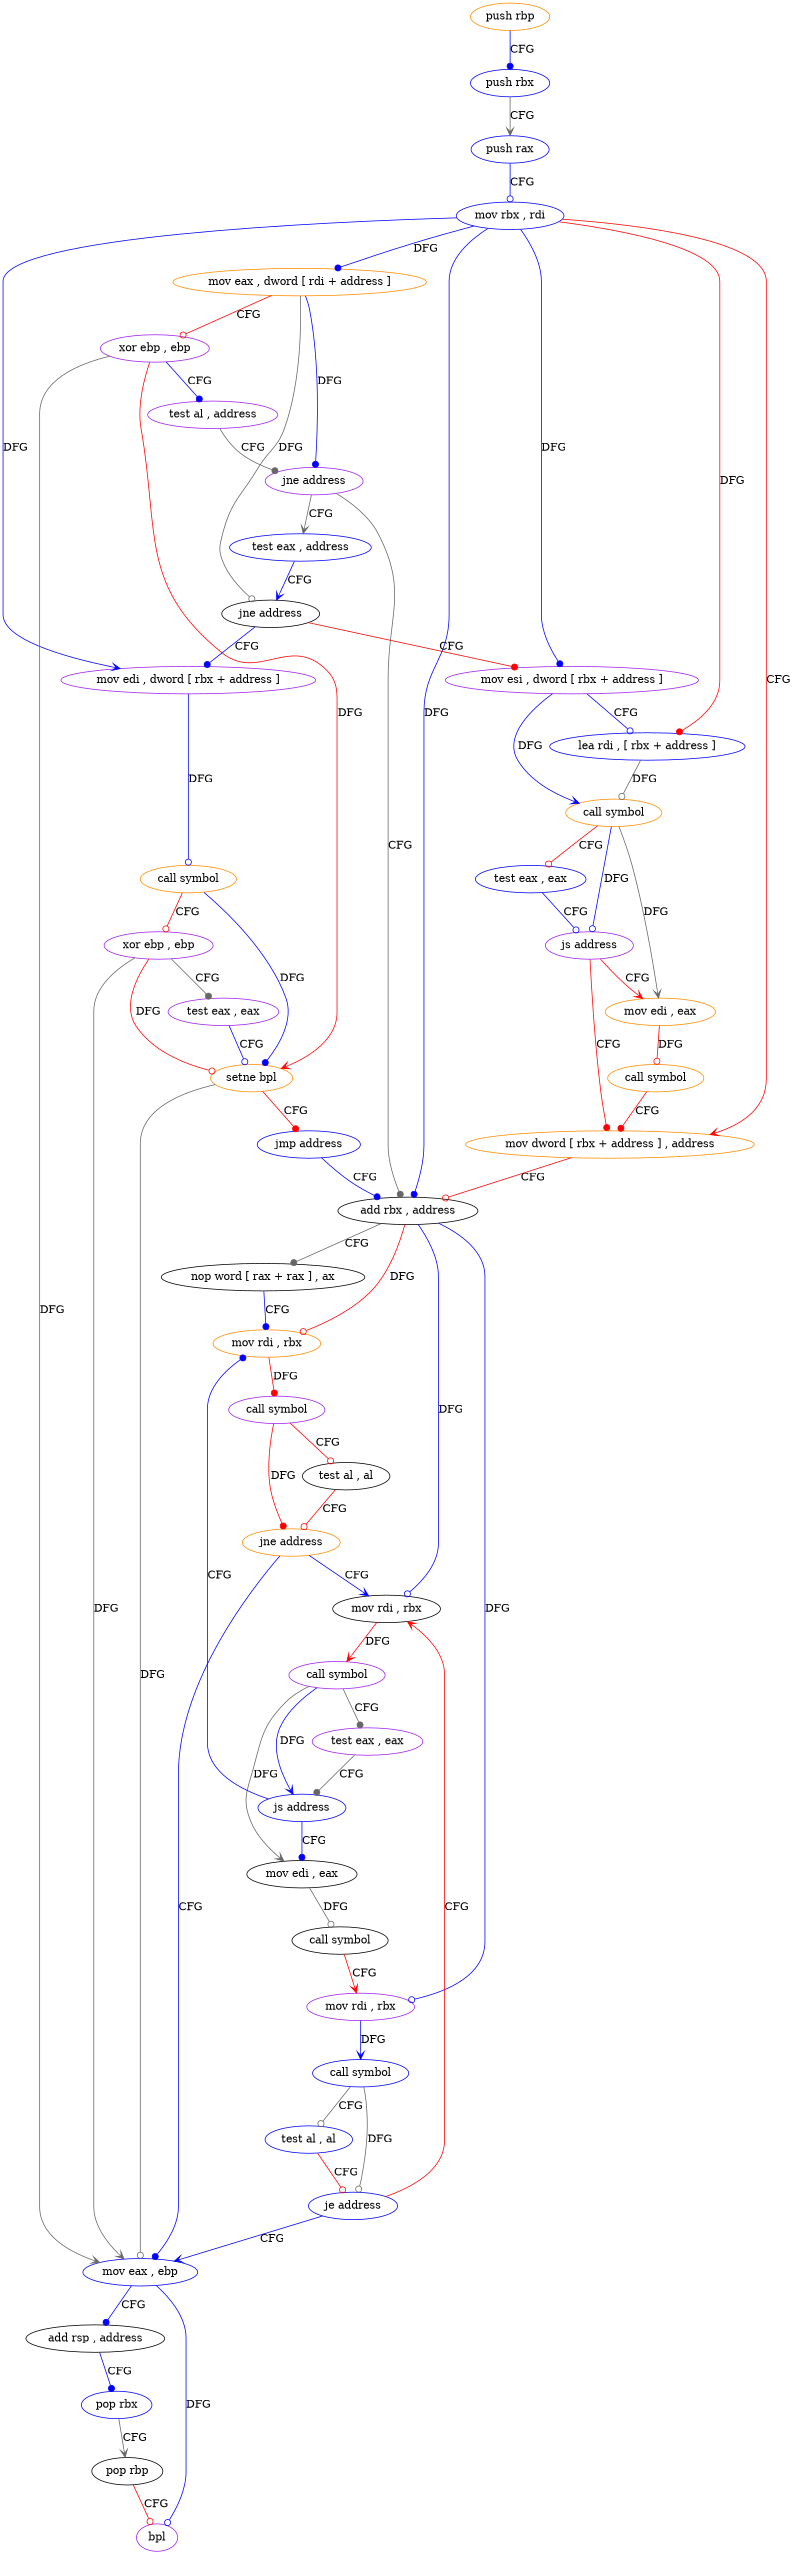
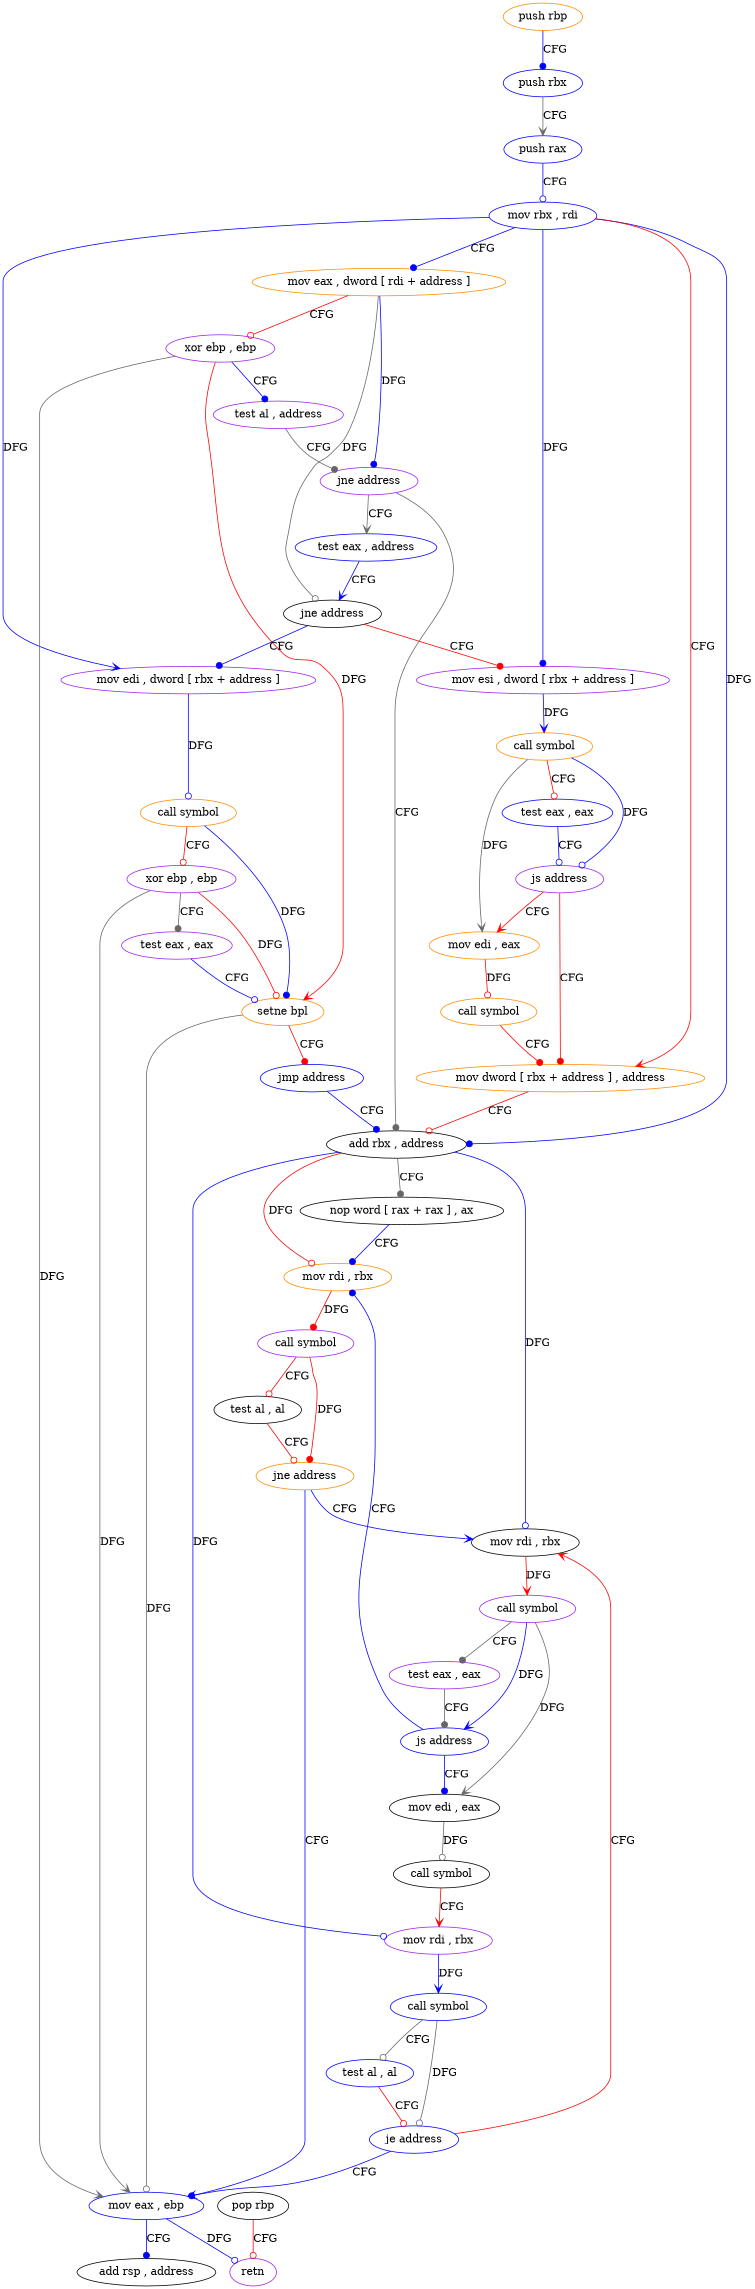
edge "mov rbx , rdi" -> "mov eax , dword [ rdi + address ]": label "DFG" -> "CFG"
node "lea rdi , [ rbx + address ]": removed
node "pop rbx": removed
node "bpl": label "bpl" -> "retn"
